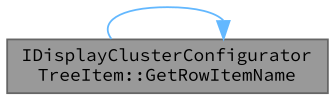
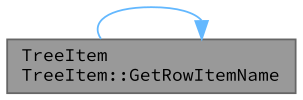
node "IDisplayClusterConfigurator TreeItem::GetRowItemName": label "IDisplayClusterConfigurator TreeItem::GetRowItemName" -> "TreeItem TreeItem::GetRowItemName"
